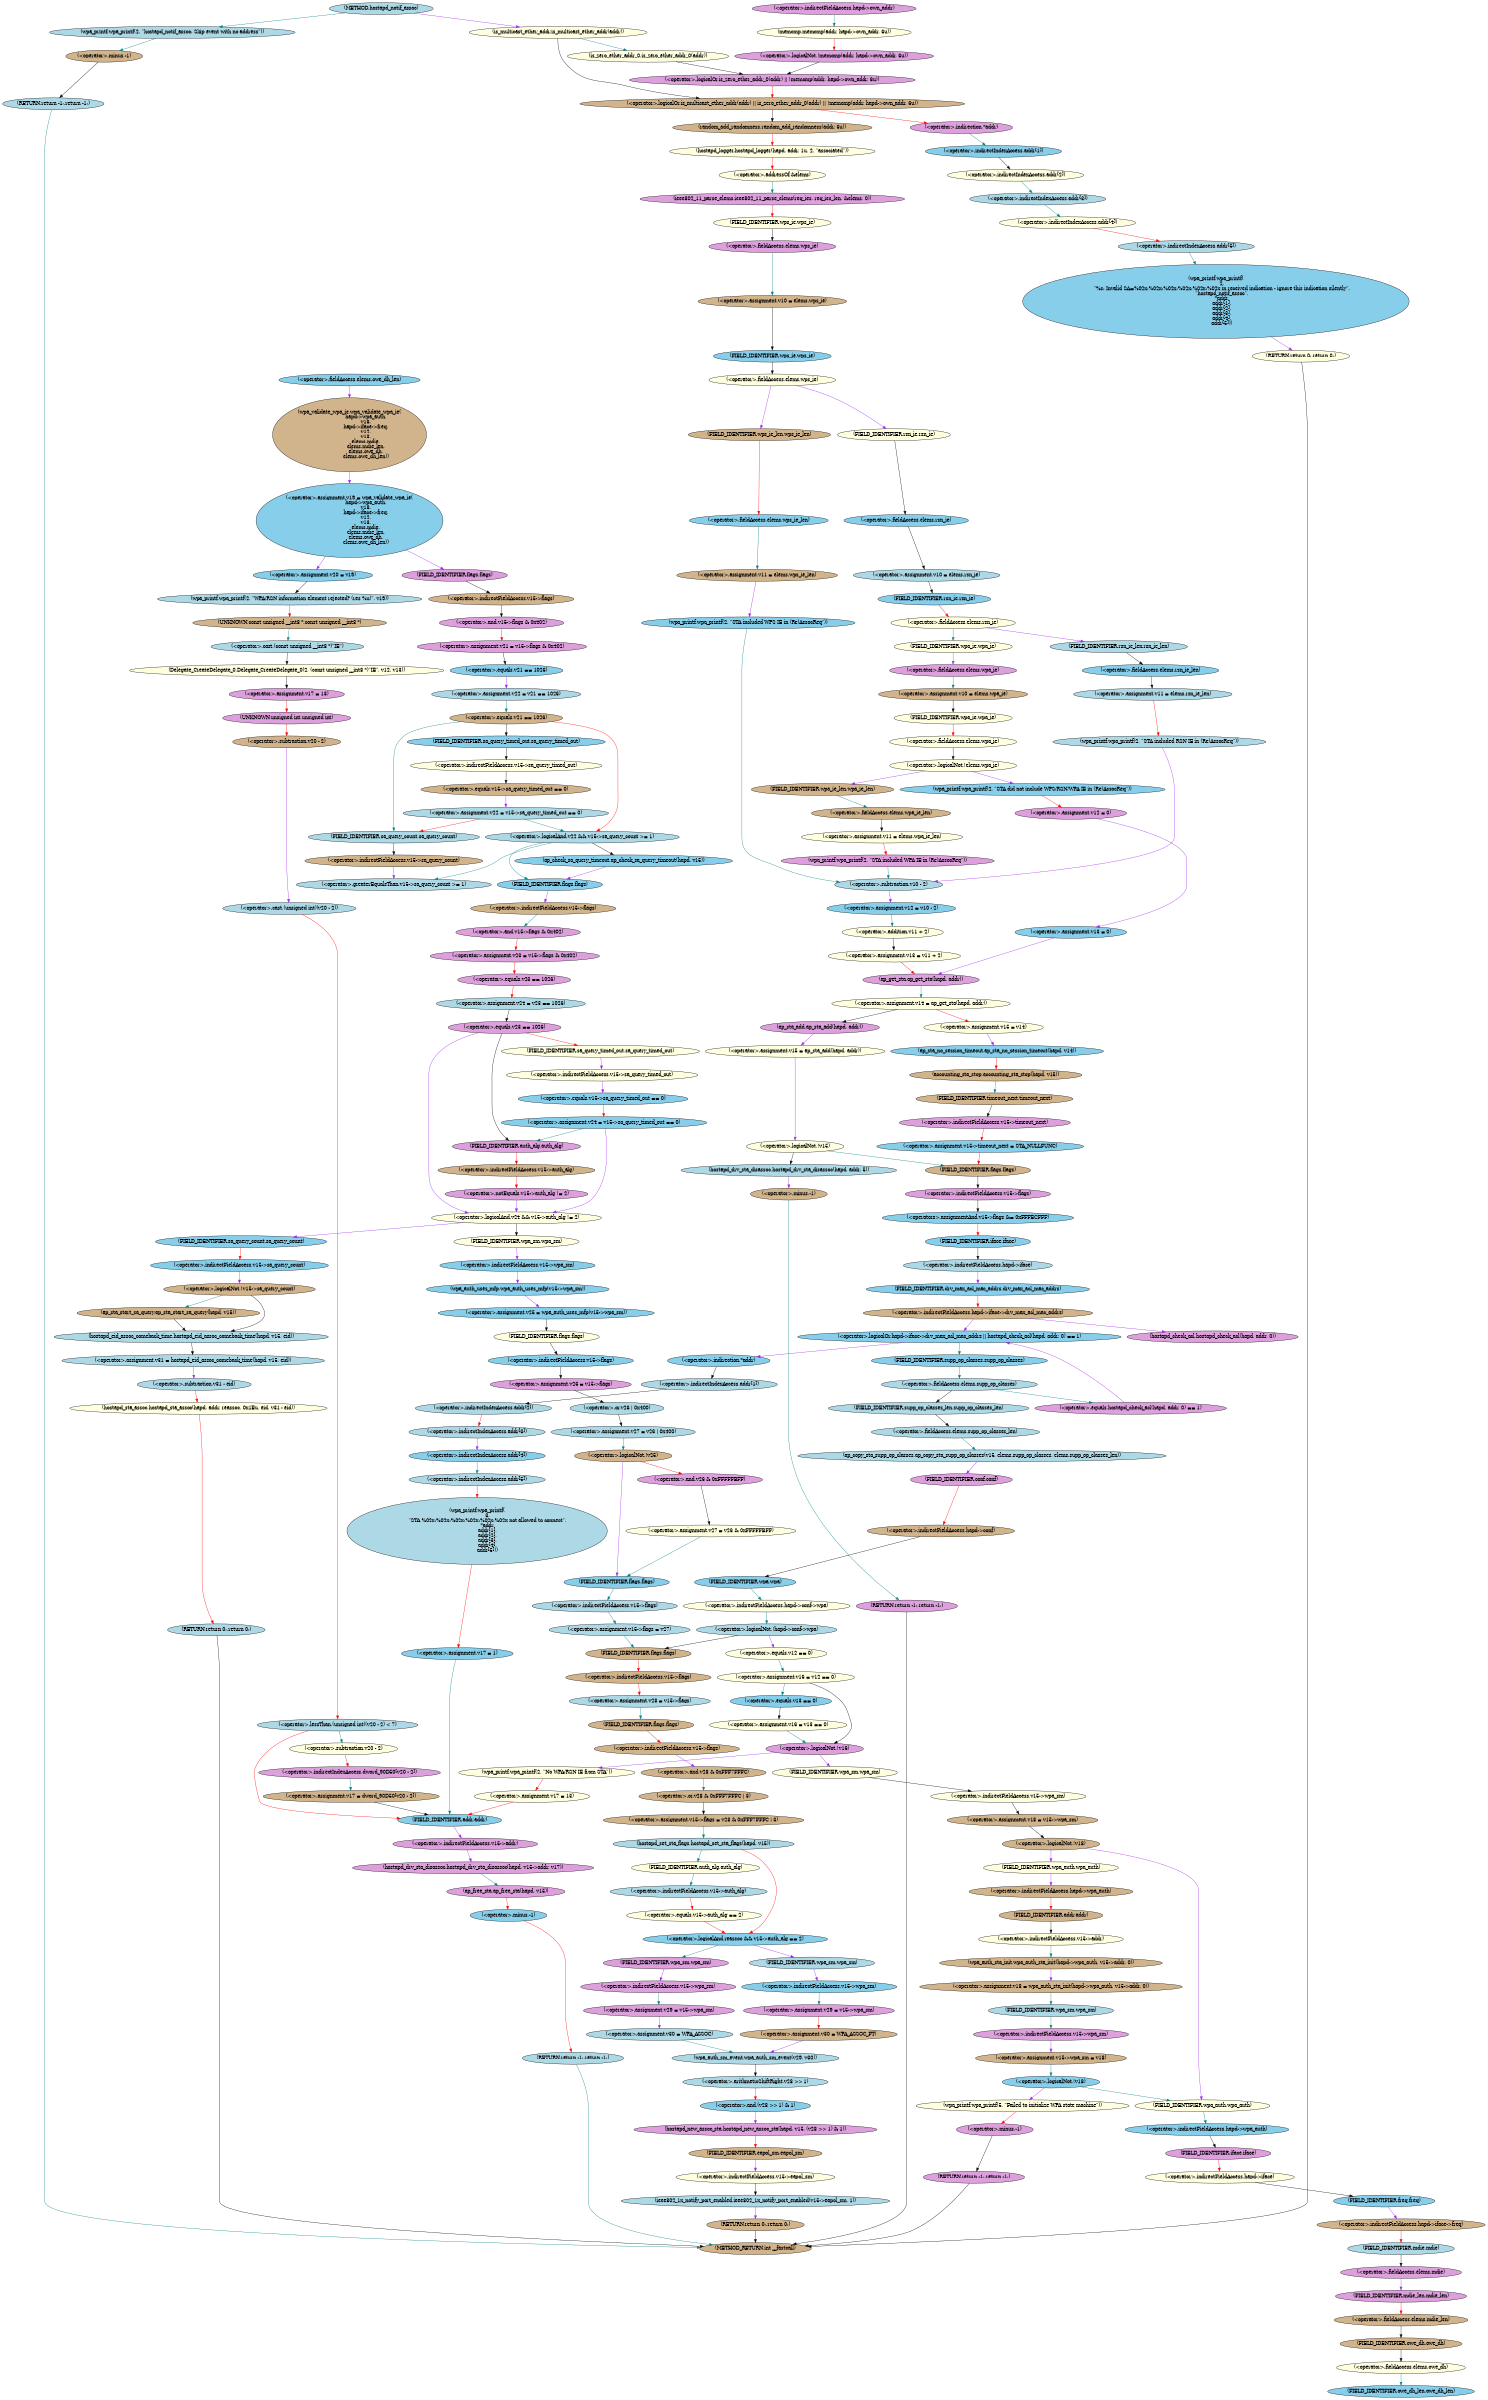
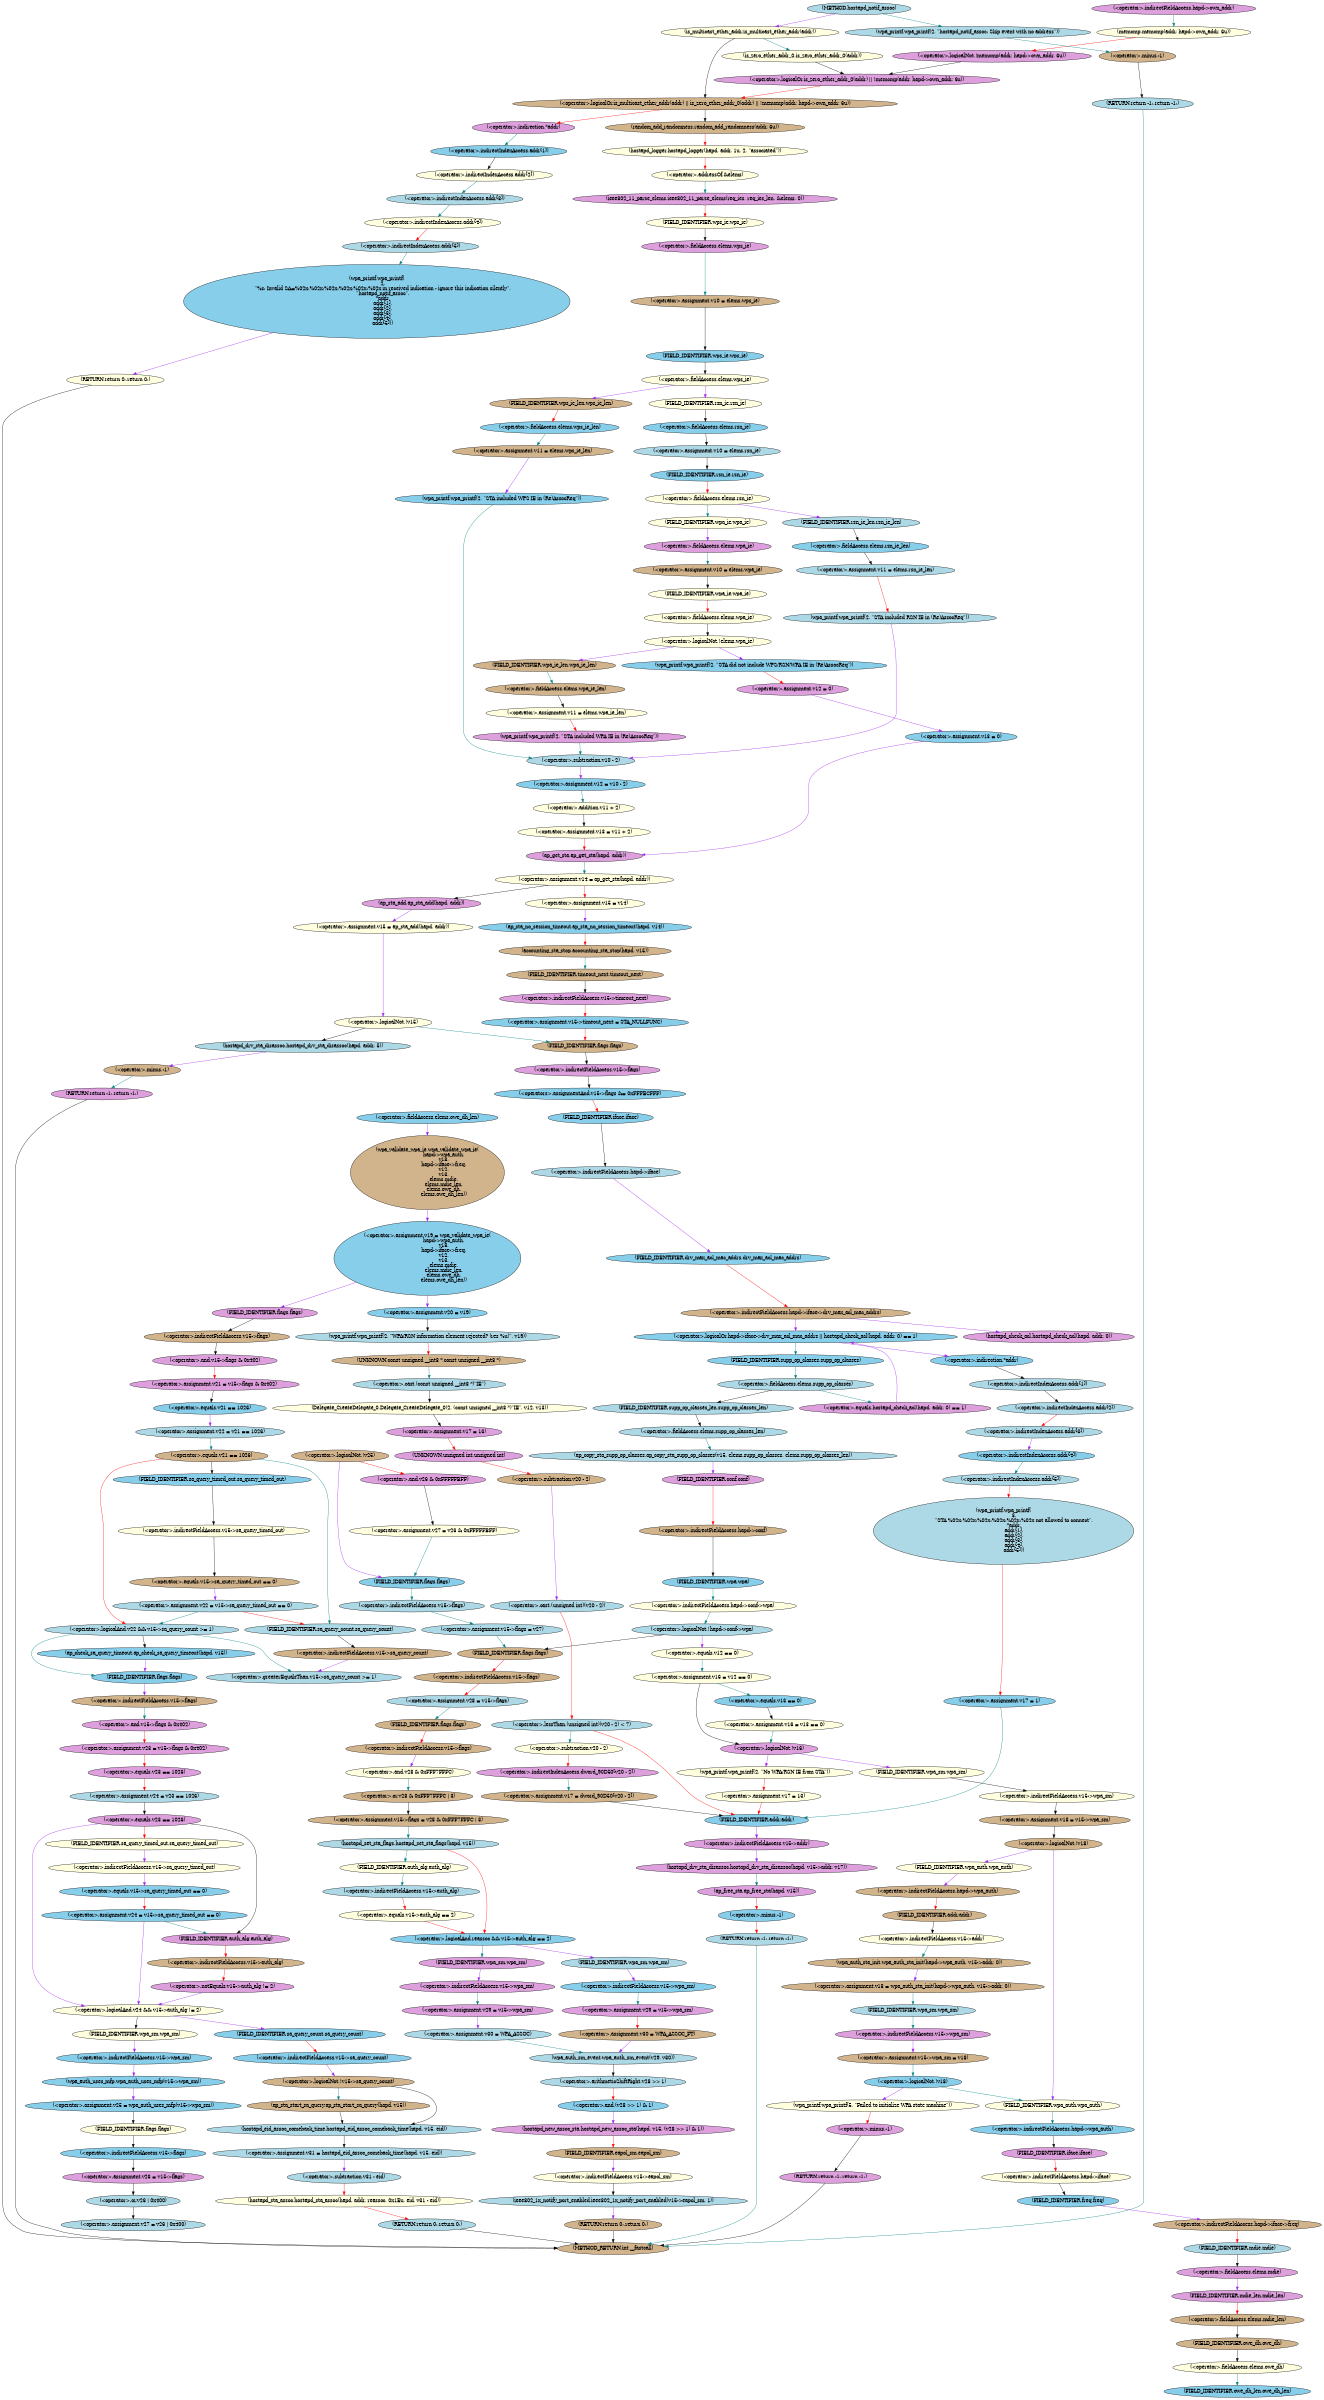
edge "(<operator>.assignment,v27 = v26 | 0x400)" -> "(<operator>.logicalNot,!v25)": removed
node "(<operator>.and,v28 & 0xFFF7FFFC)": fillcolor tan -> lightyellow
